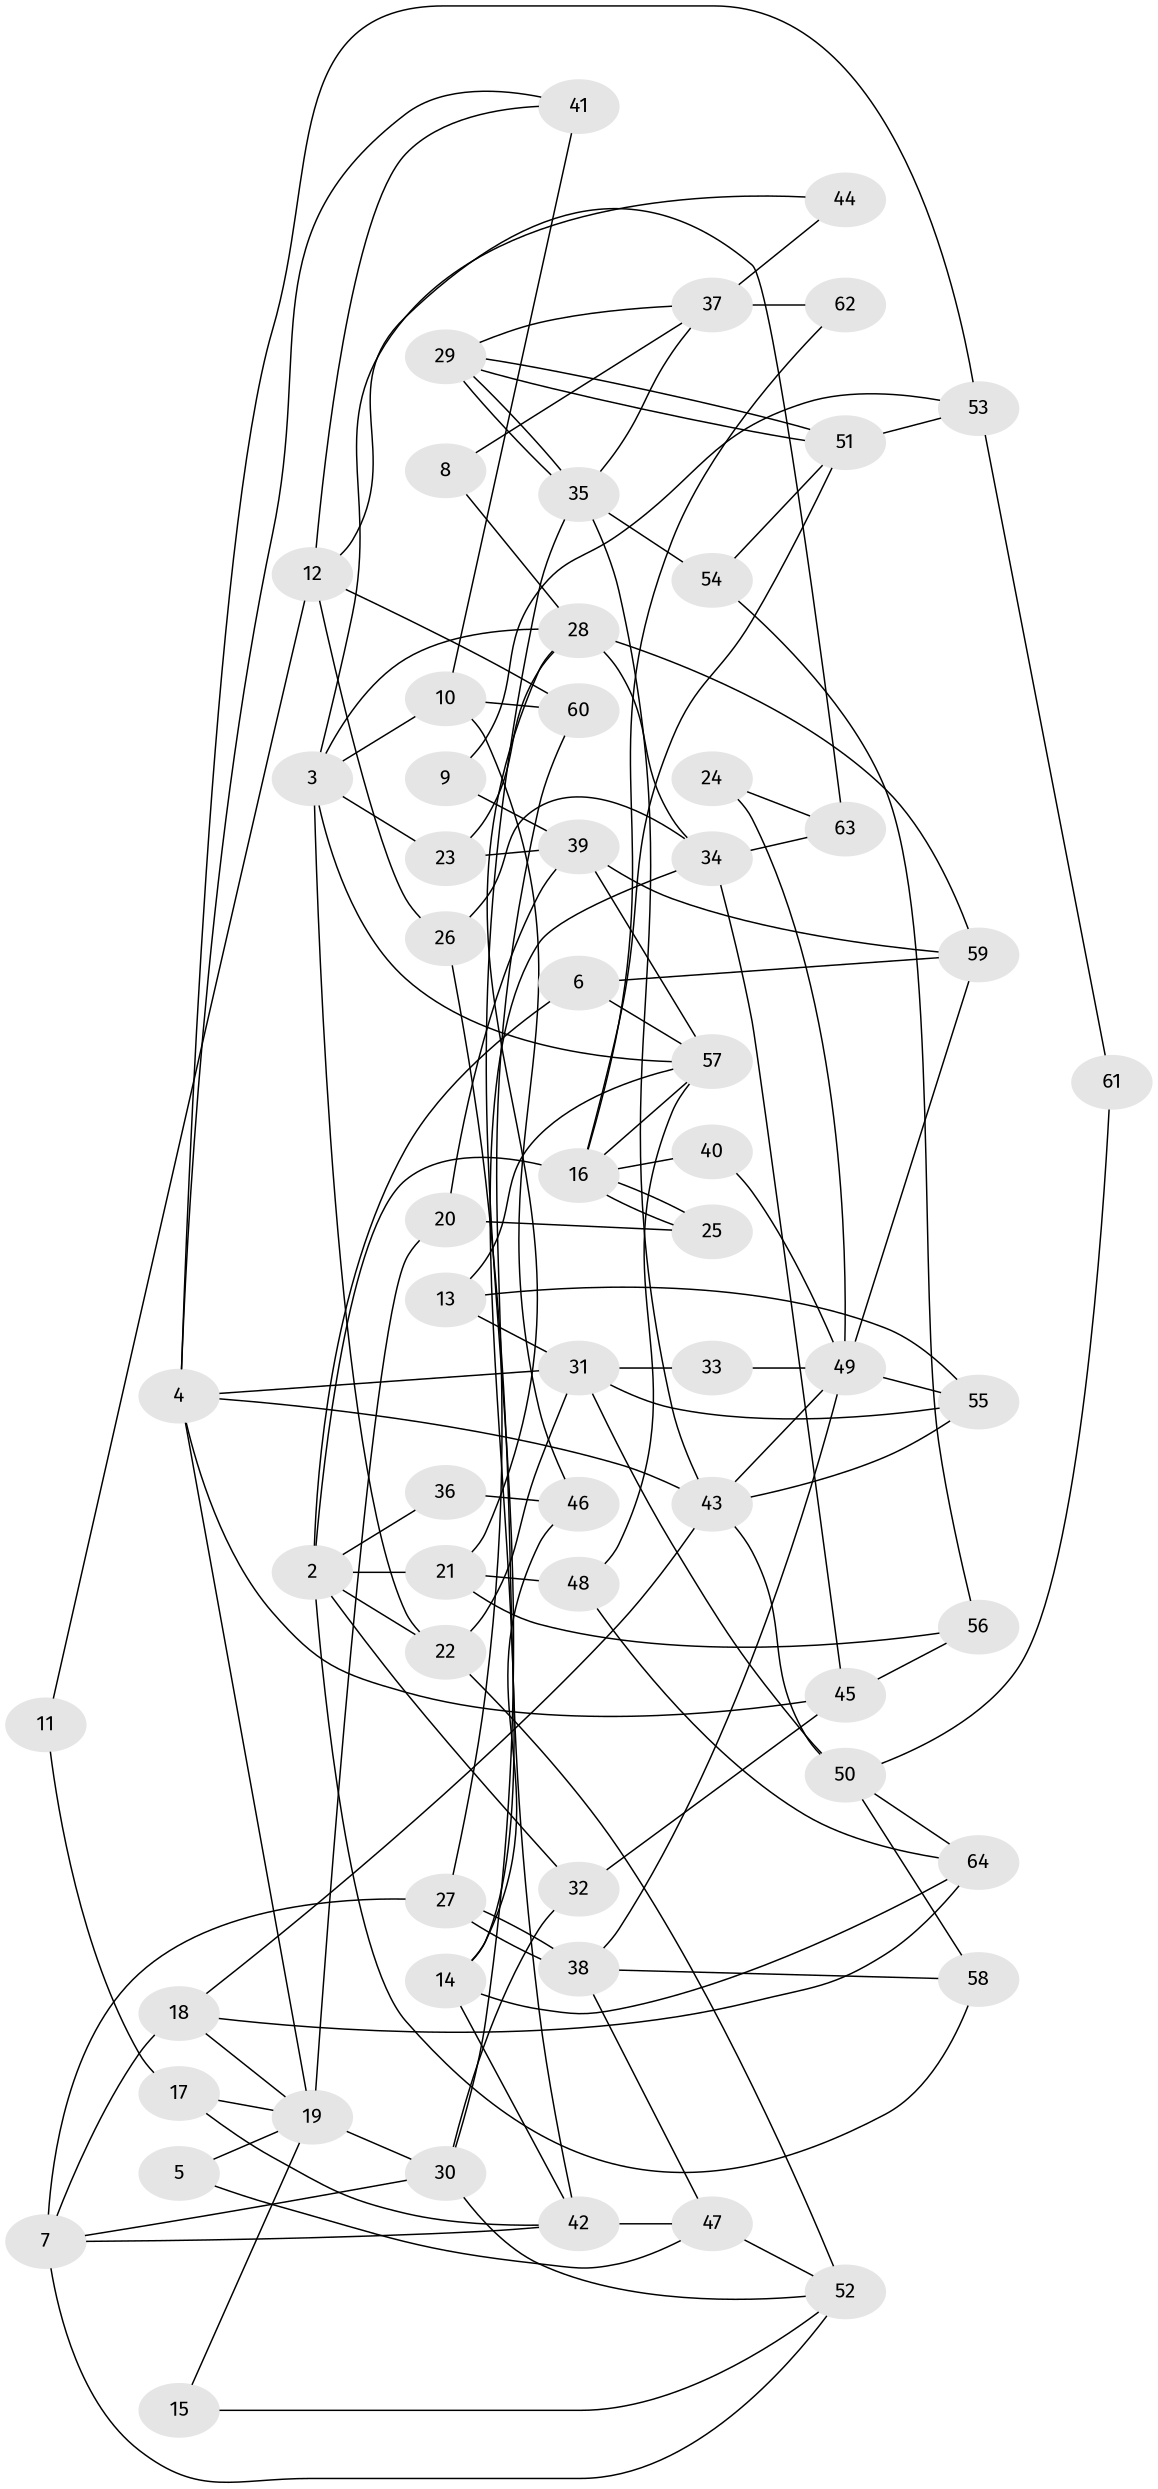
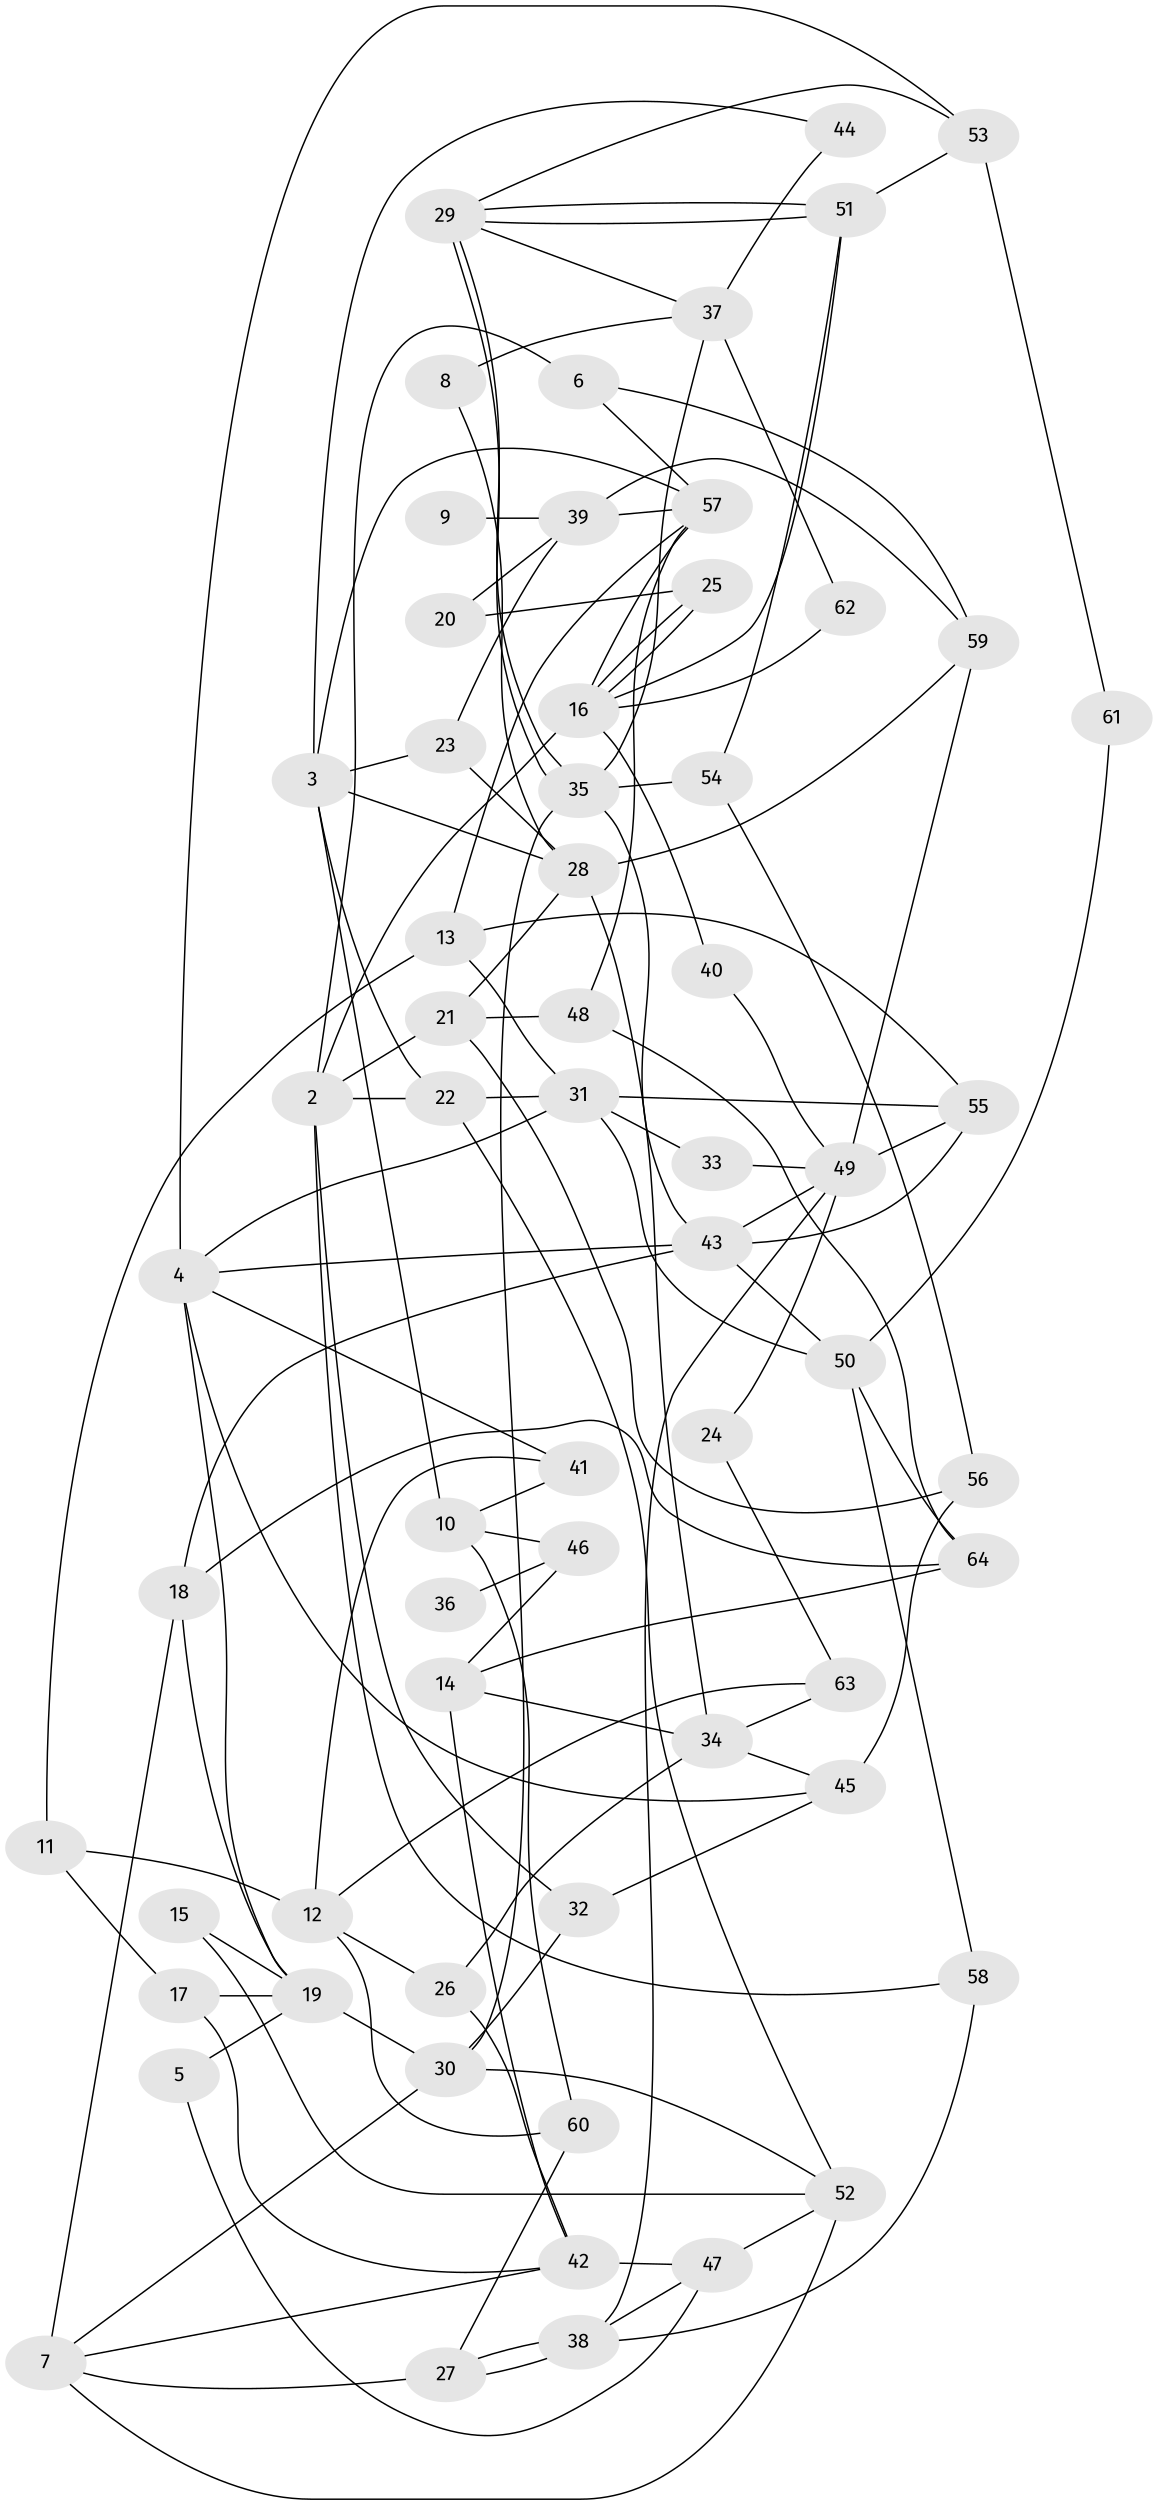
edge "53" -- "9": now "53" -- "29"
edge "13" -- "11": added
edge "36" -- "2": removed
edge "20" -- "19": removed
